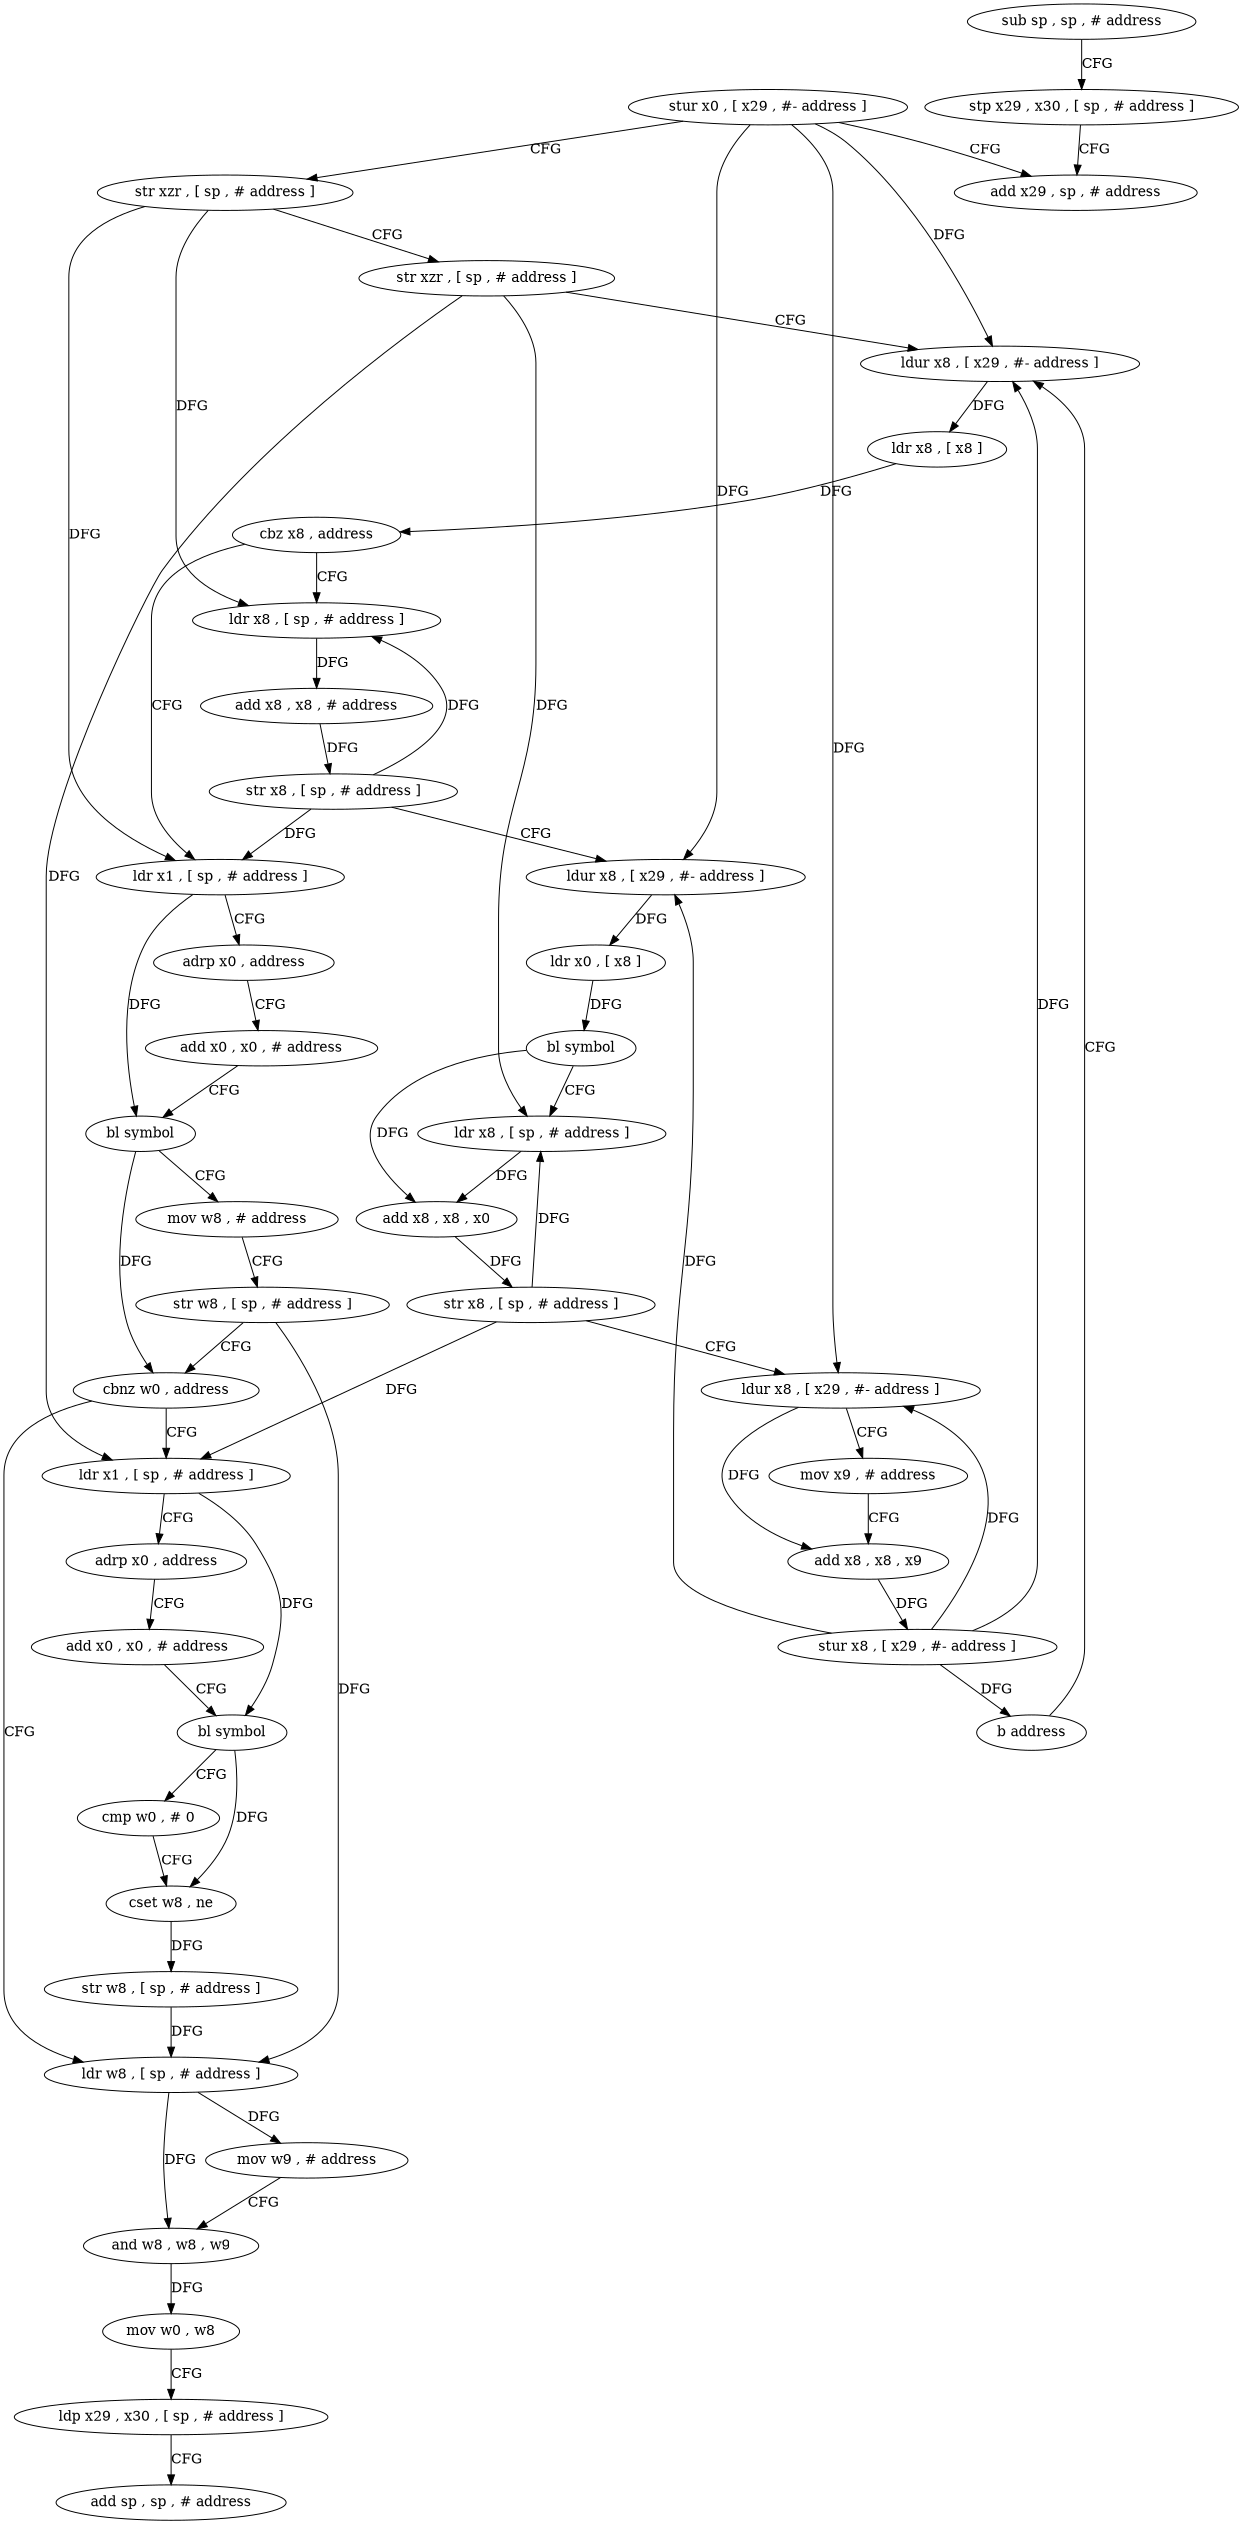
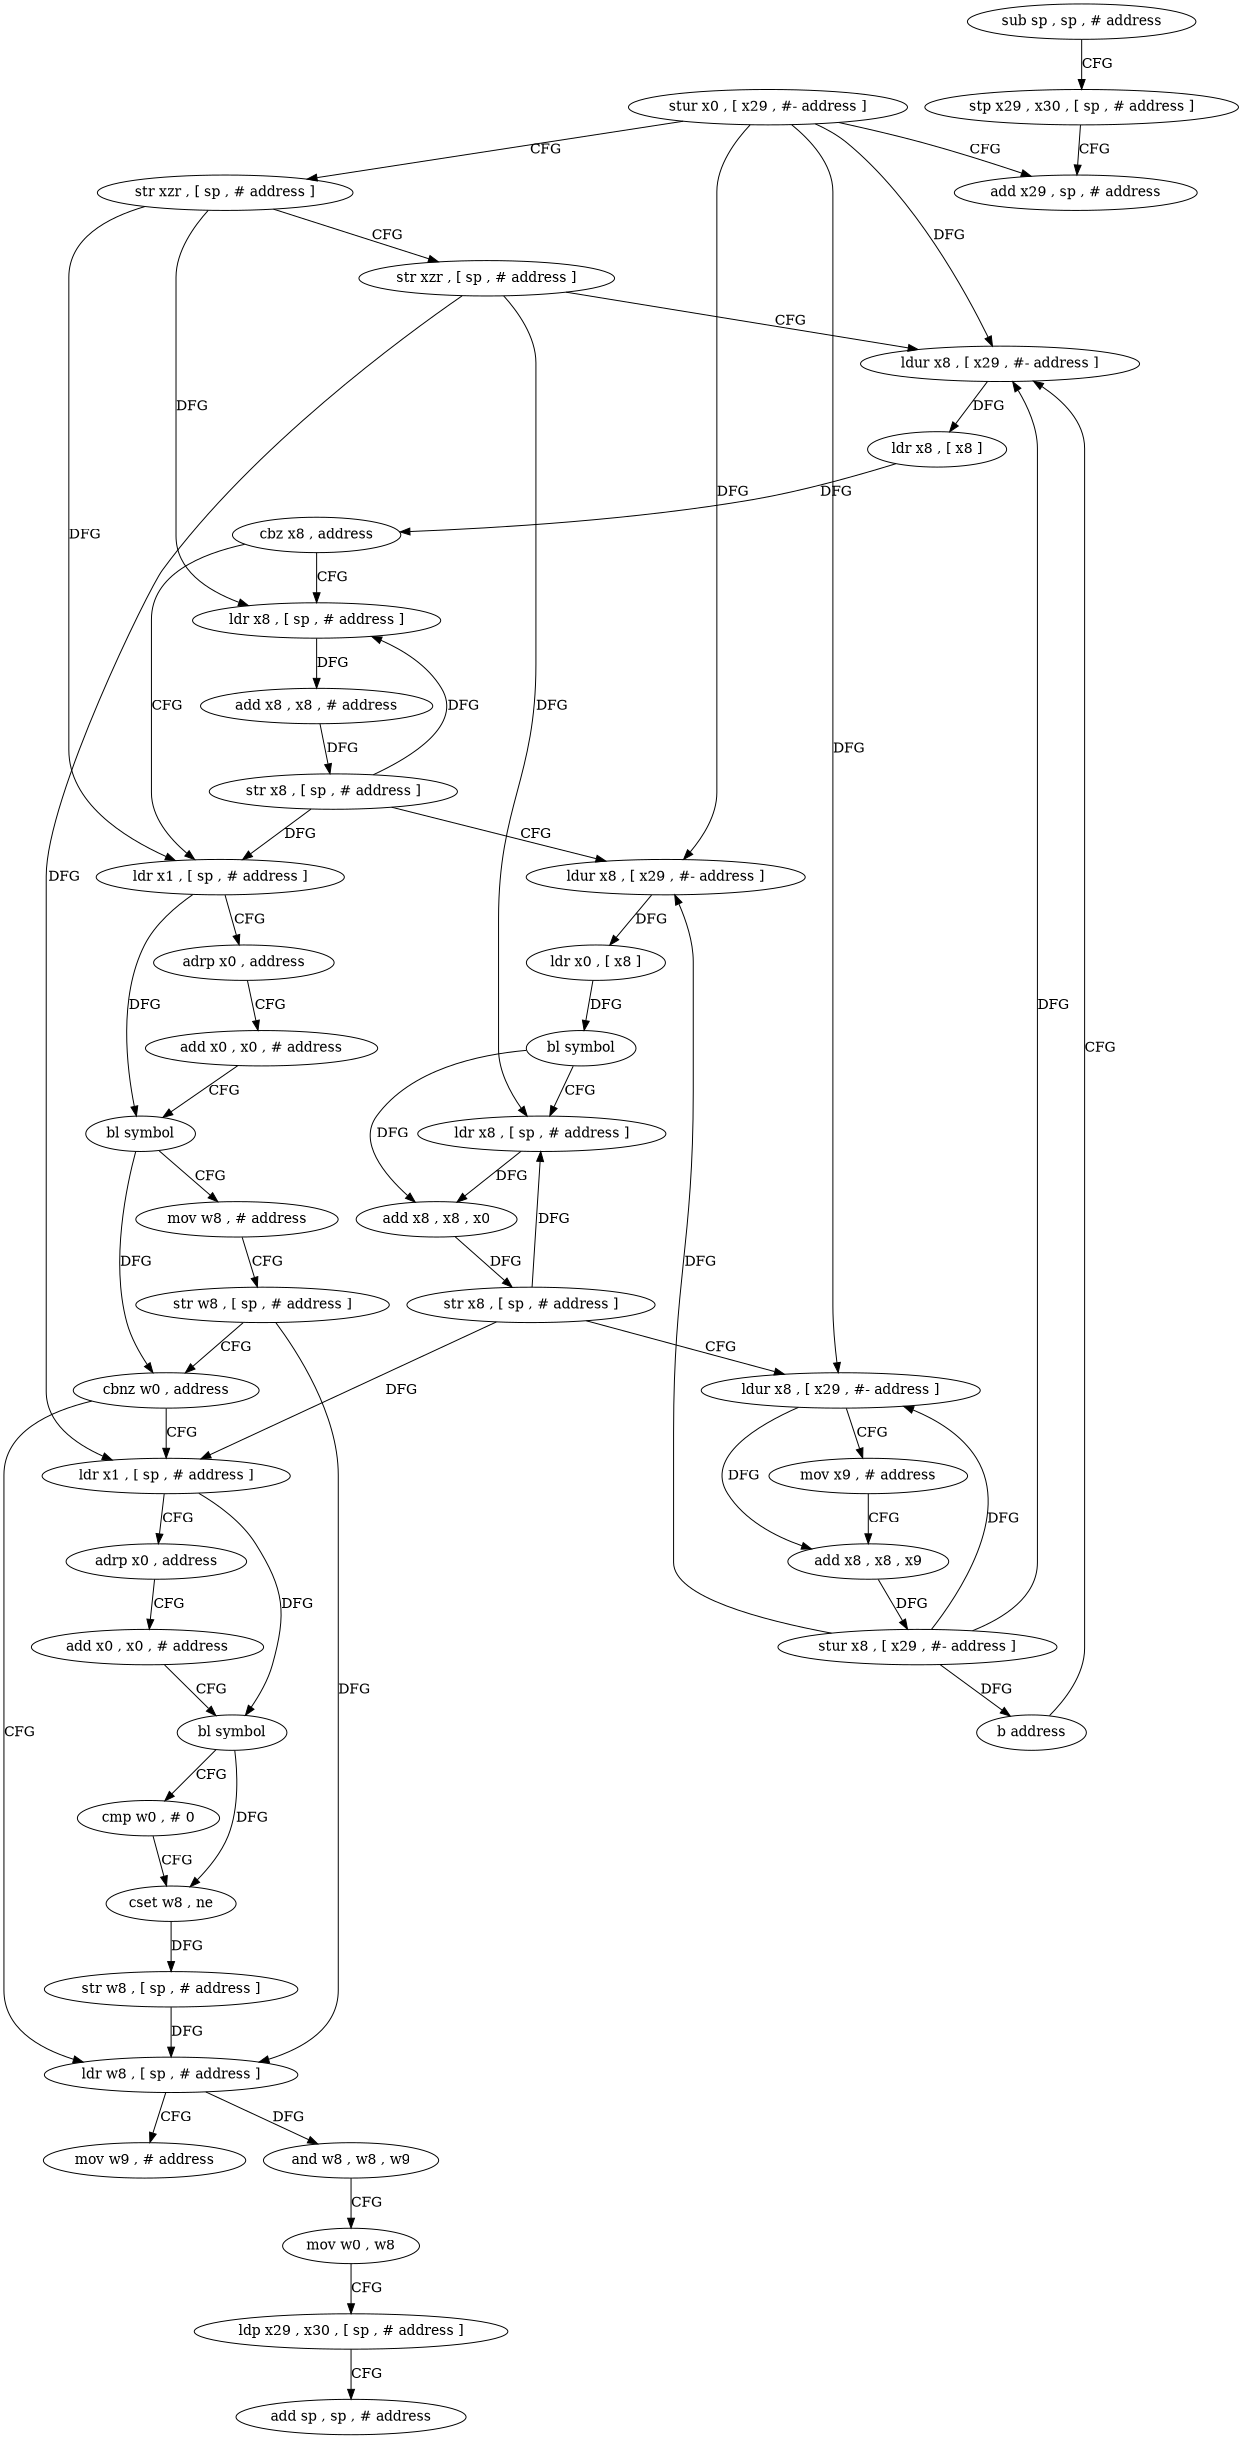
edge "ldr w8 , [ sp , # address ]" -> "mov w9 , # address": label "DFG" -> "CFG"
edge "mov w9 , # address" -> "and w8 , w8 , w9": removed, label "CFG"
edge "and w8 , w8 , w9" -> "mov w0 , w8": label "DFG" -> "CFG"
